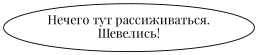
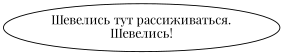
node "Нечего тут рассиживаться. Шевелись!": label "Нечего тут рассиживаться. Шевелись!" -> "Шевелись тут рассиживаться. Шевелись!"
